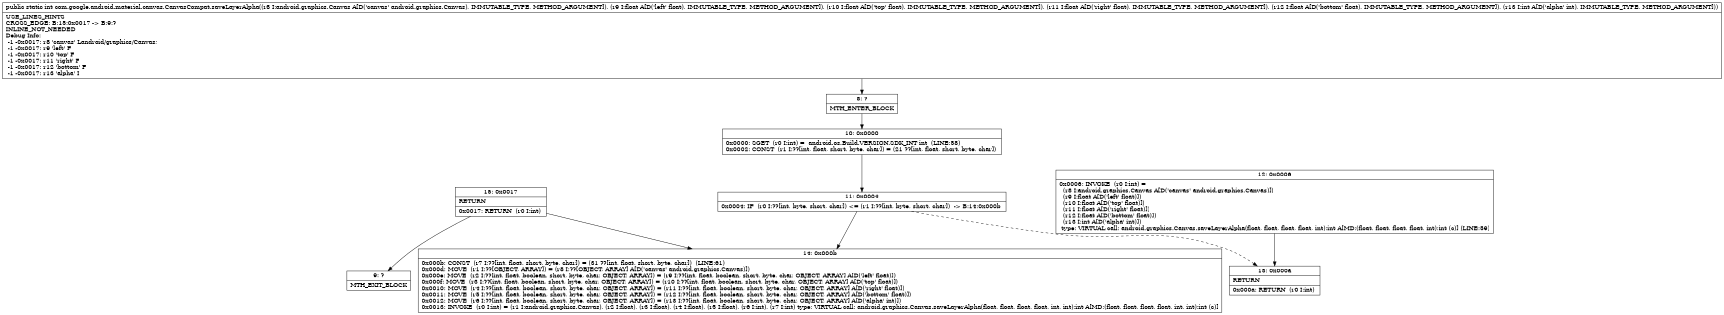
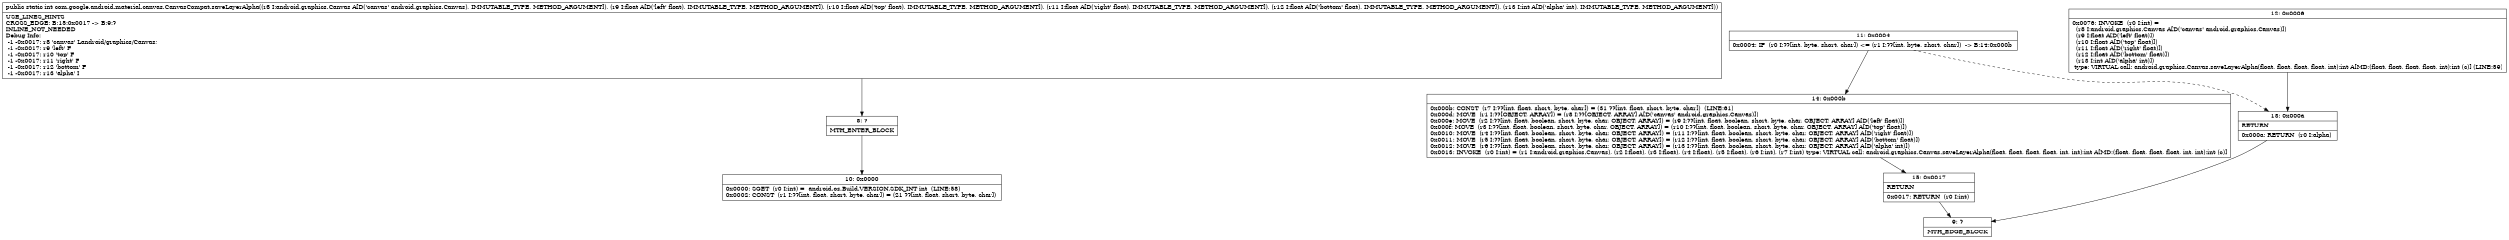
edge "10: 0x0000" -> "11: 0x0004": removed
node "12: 0x0006": text "0x0006: INVOKE  (r0 I:int) =" -> "0x0076: INVOKE  (r0 I:int) ="
edge "13: 0x000a" -> "9: ?": added
edge "15: 0x0017" -> "14: 0x000b": reversed
node "9: ?": text "MTH_EXIT_BLOCK" -> "MTH_EDGE_BLOCK"
node "13: 0x000a": text "0x000a: RETURN  (r0 I:int)" -> "0x000a: RETURN  (r0 I:alpha)"
